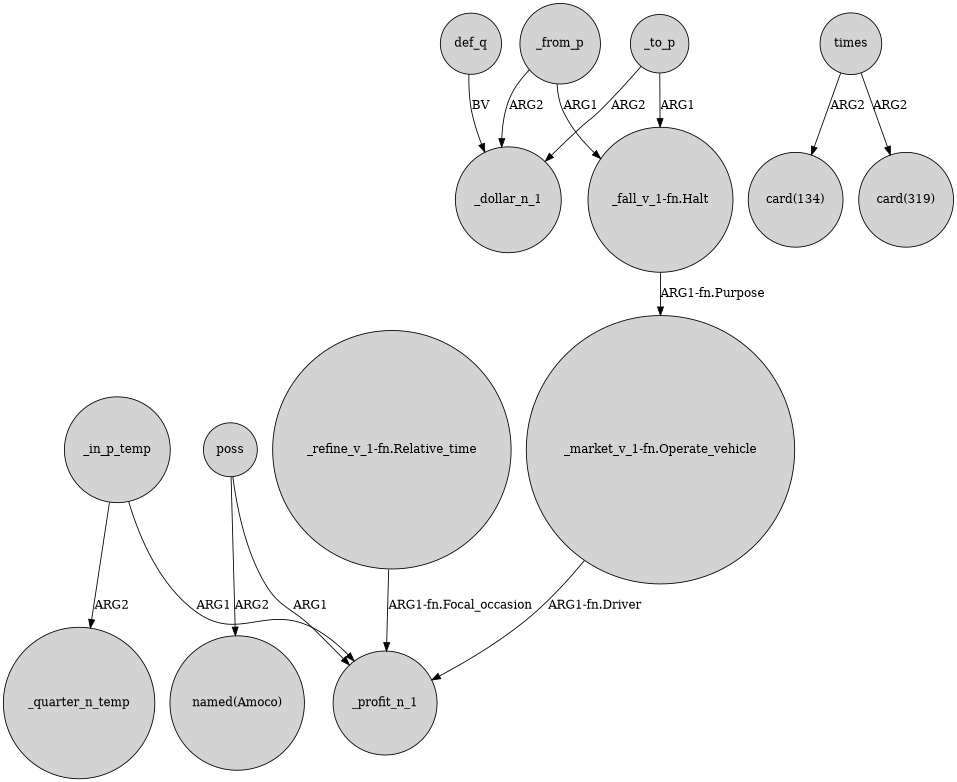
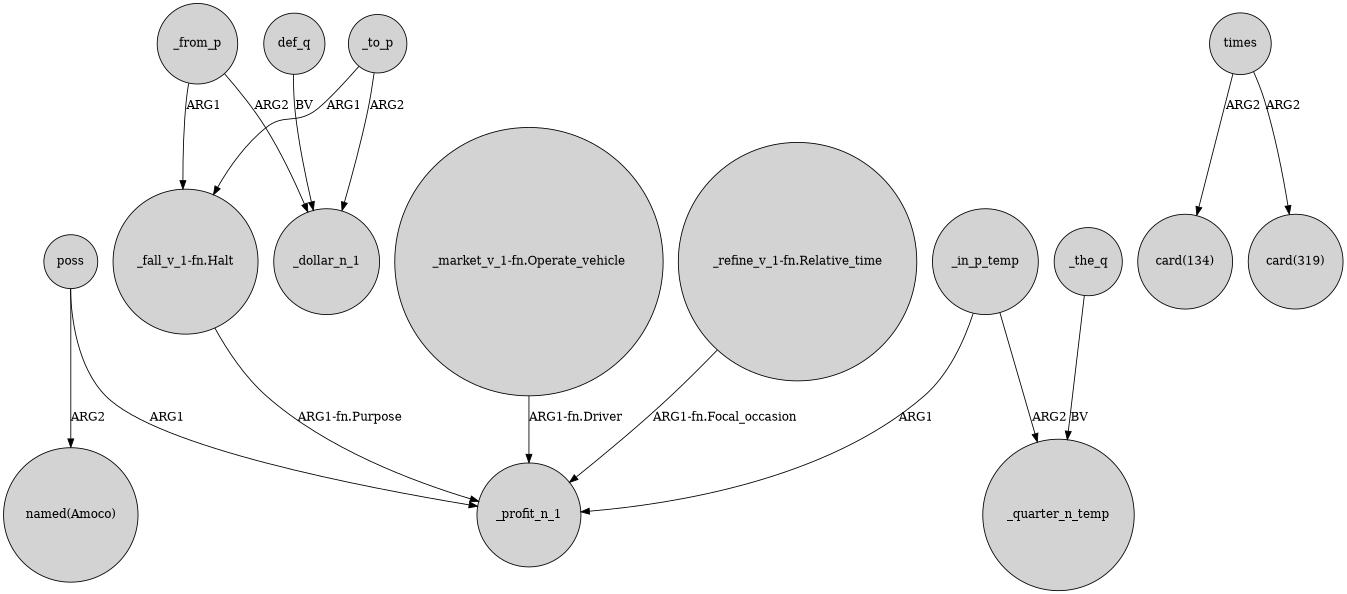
node "_the_q": added
edge "_fall_v_1-fn.Halt" -> "_market_v_1-fn.Operate_vehicle": now "_fall_v_1-fn.Halt" -> "_profit_n_1"
